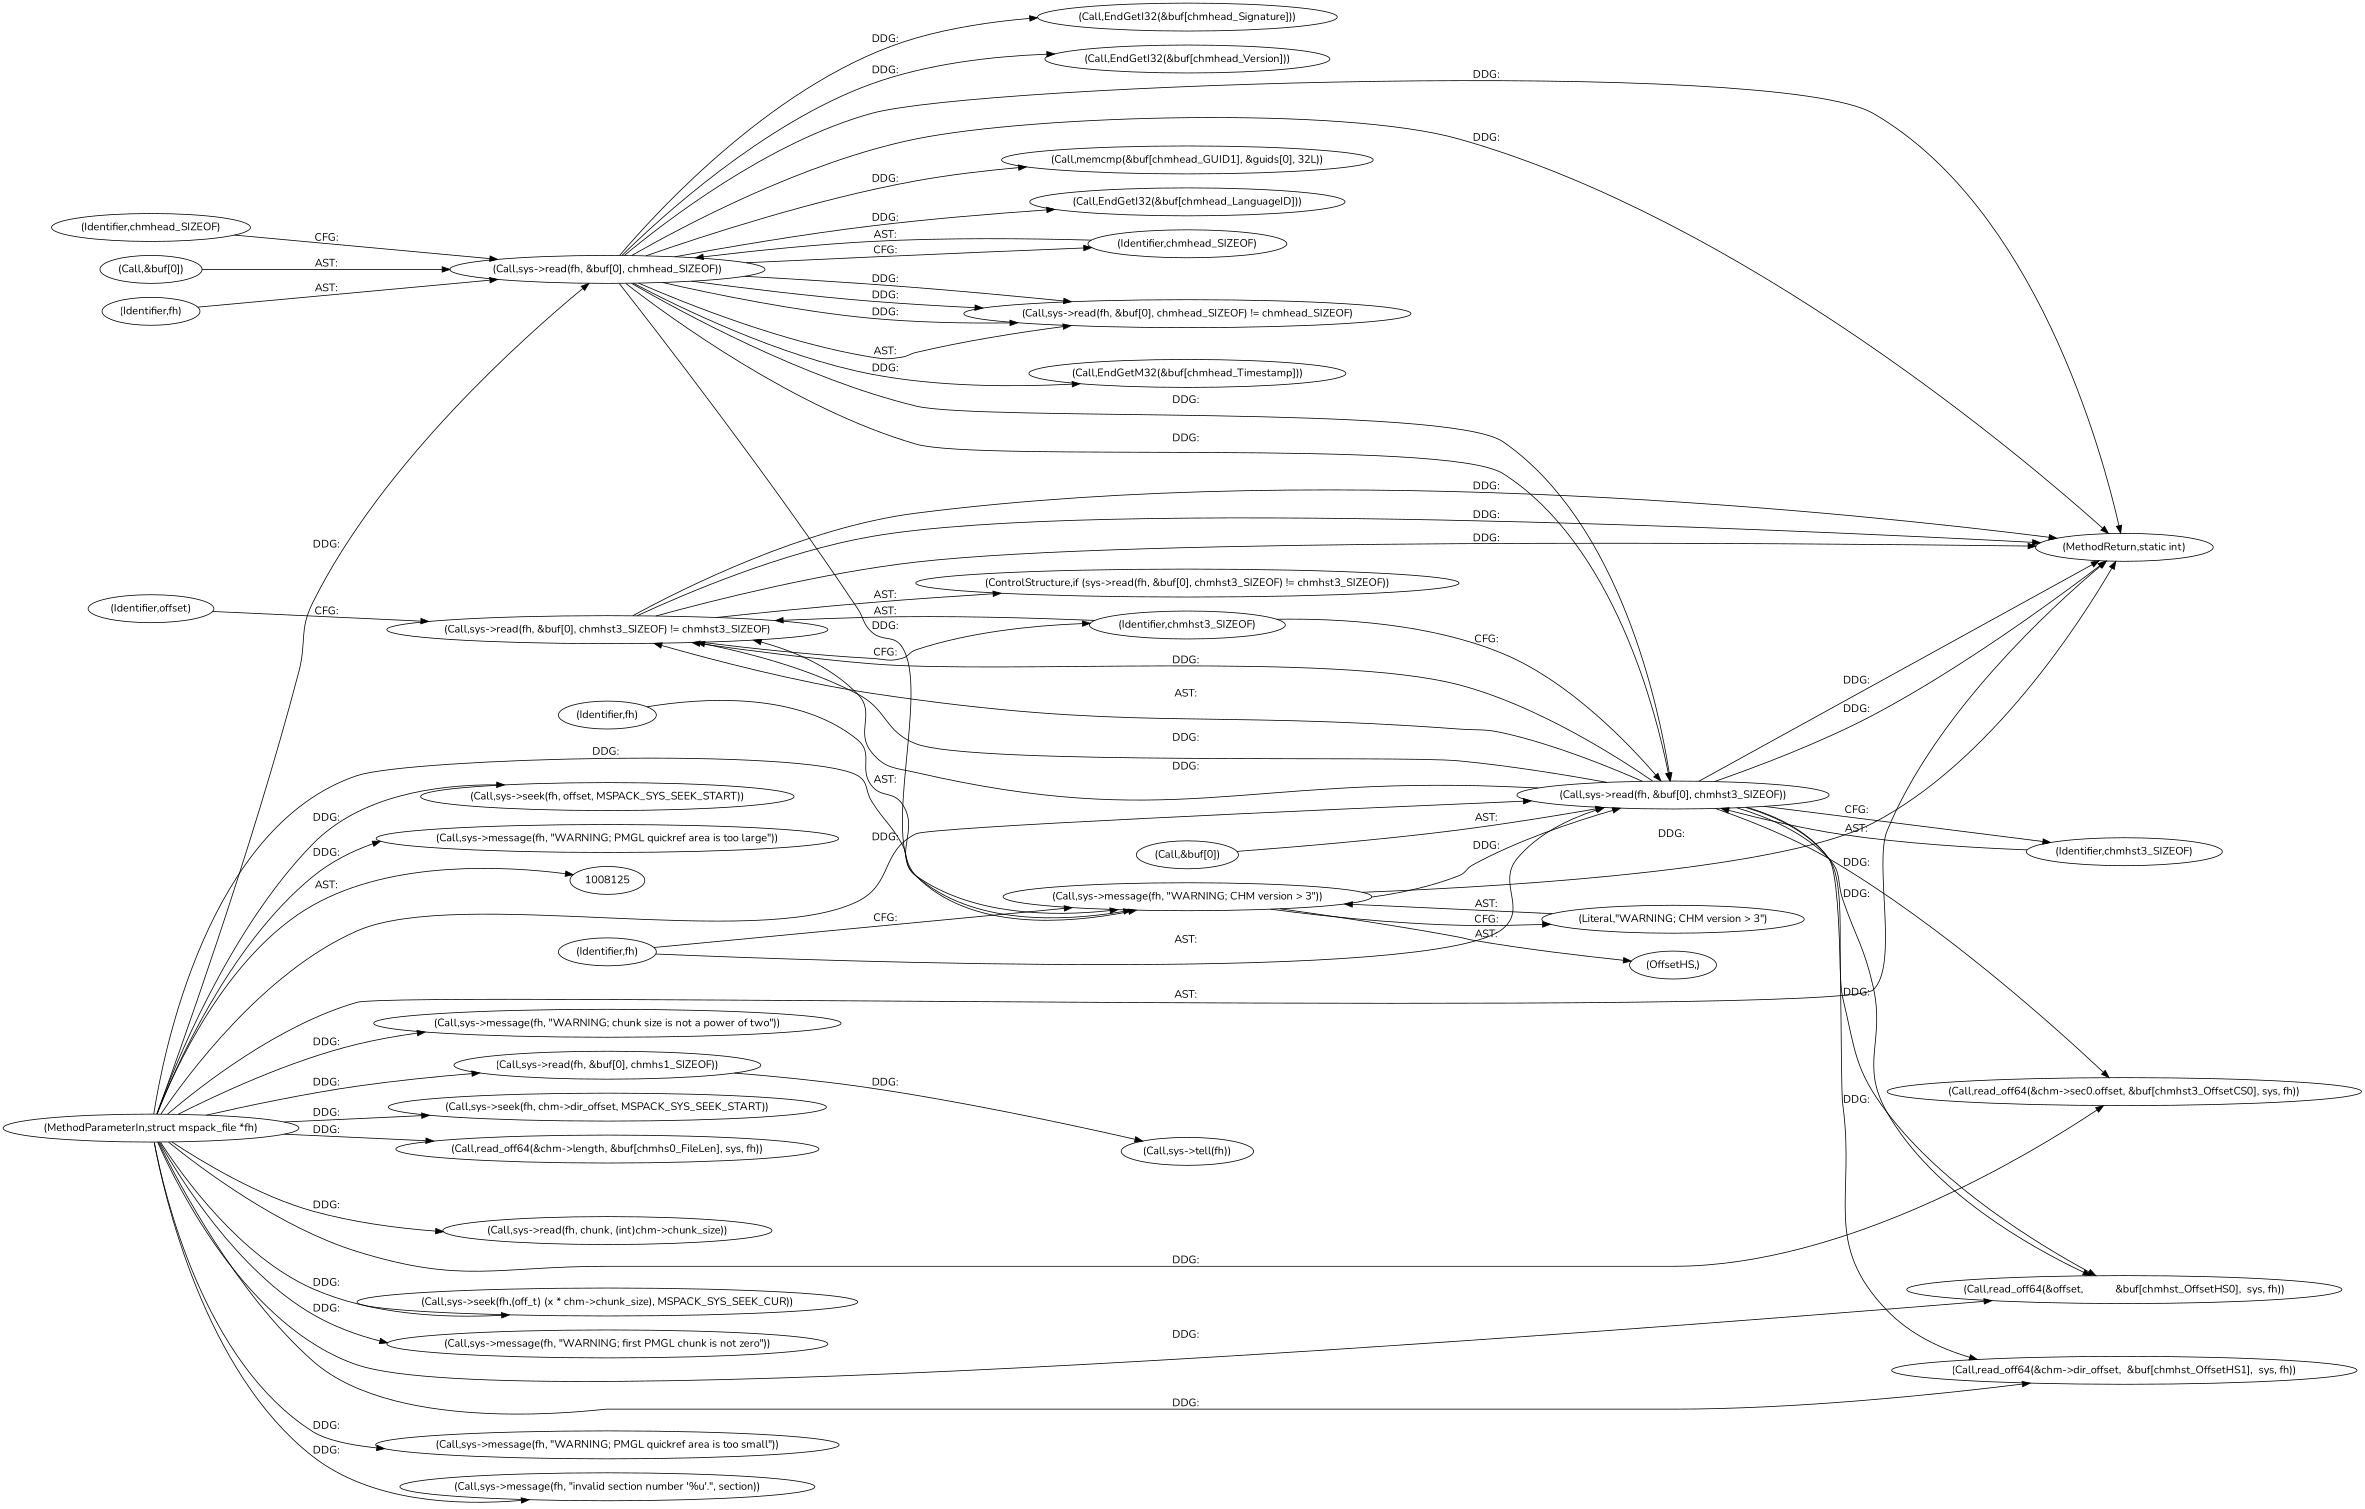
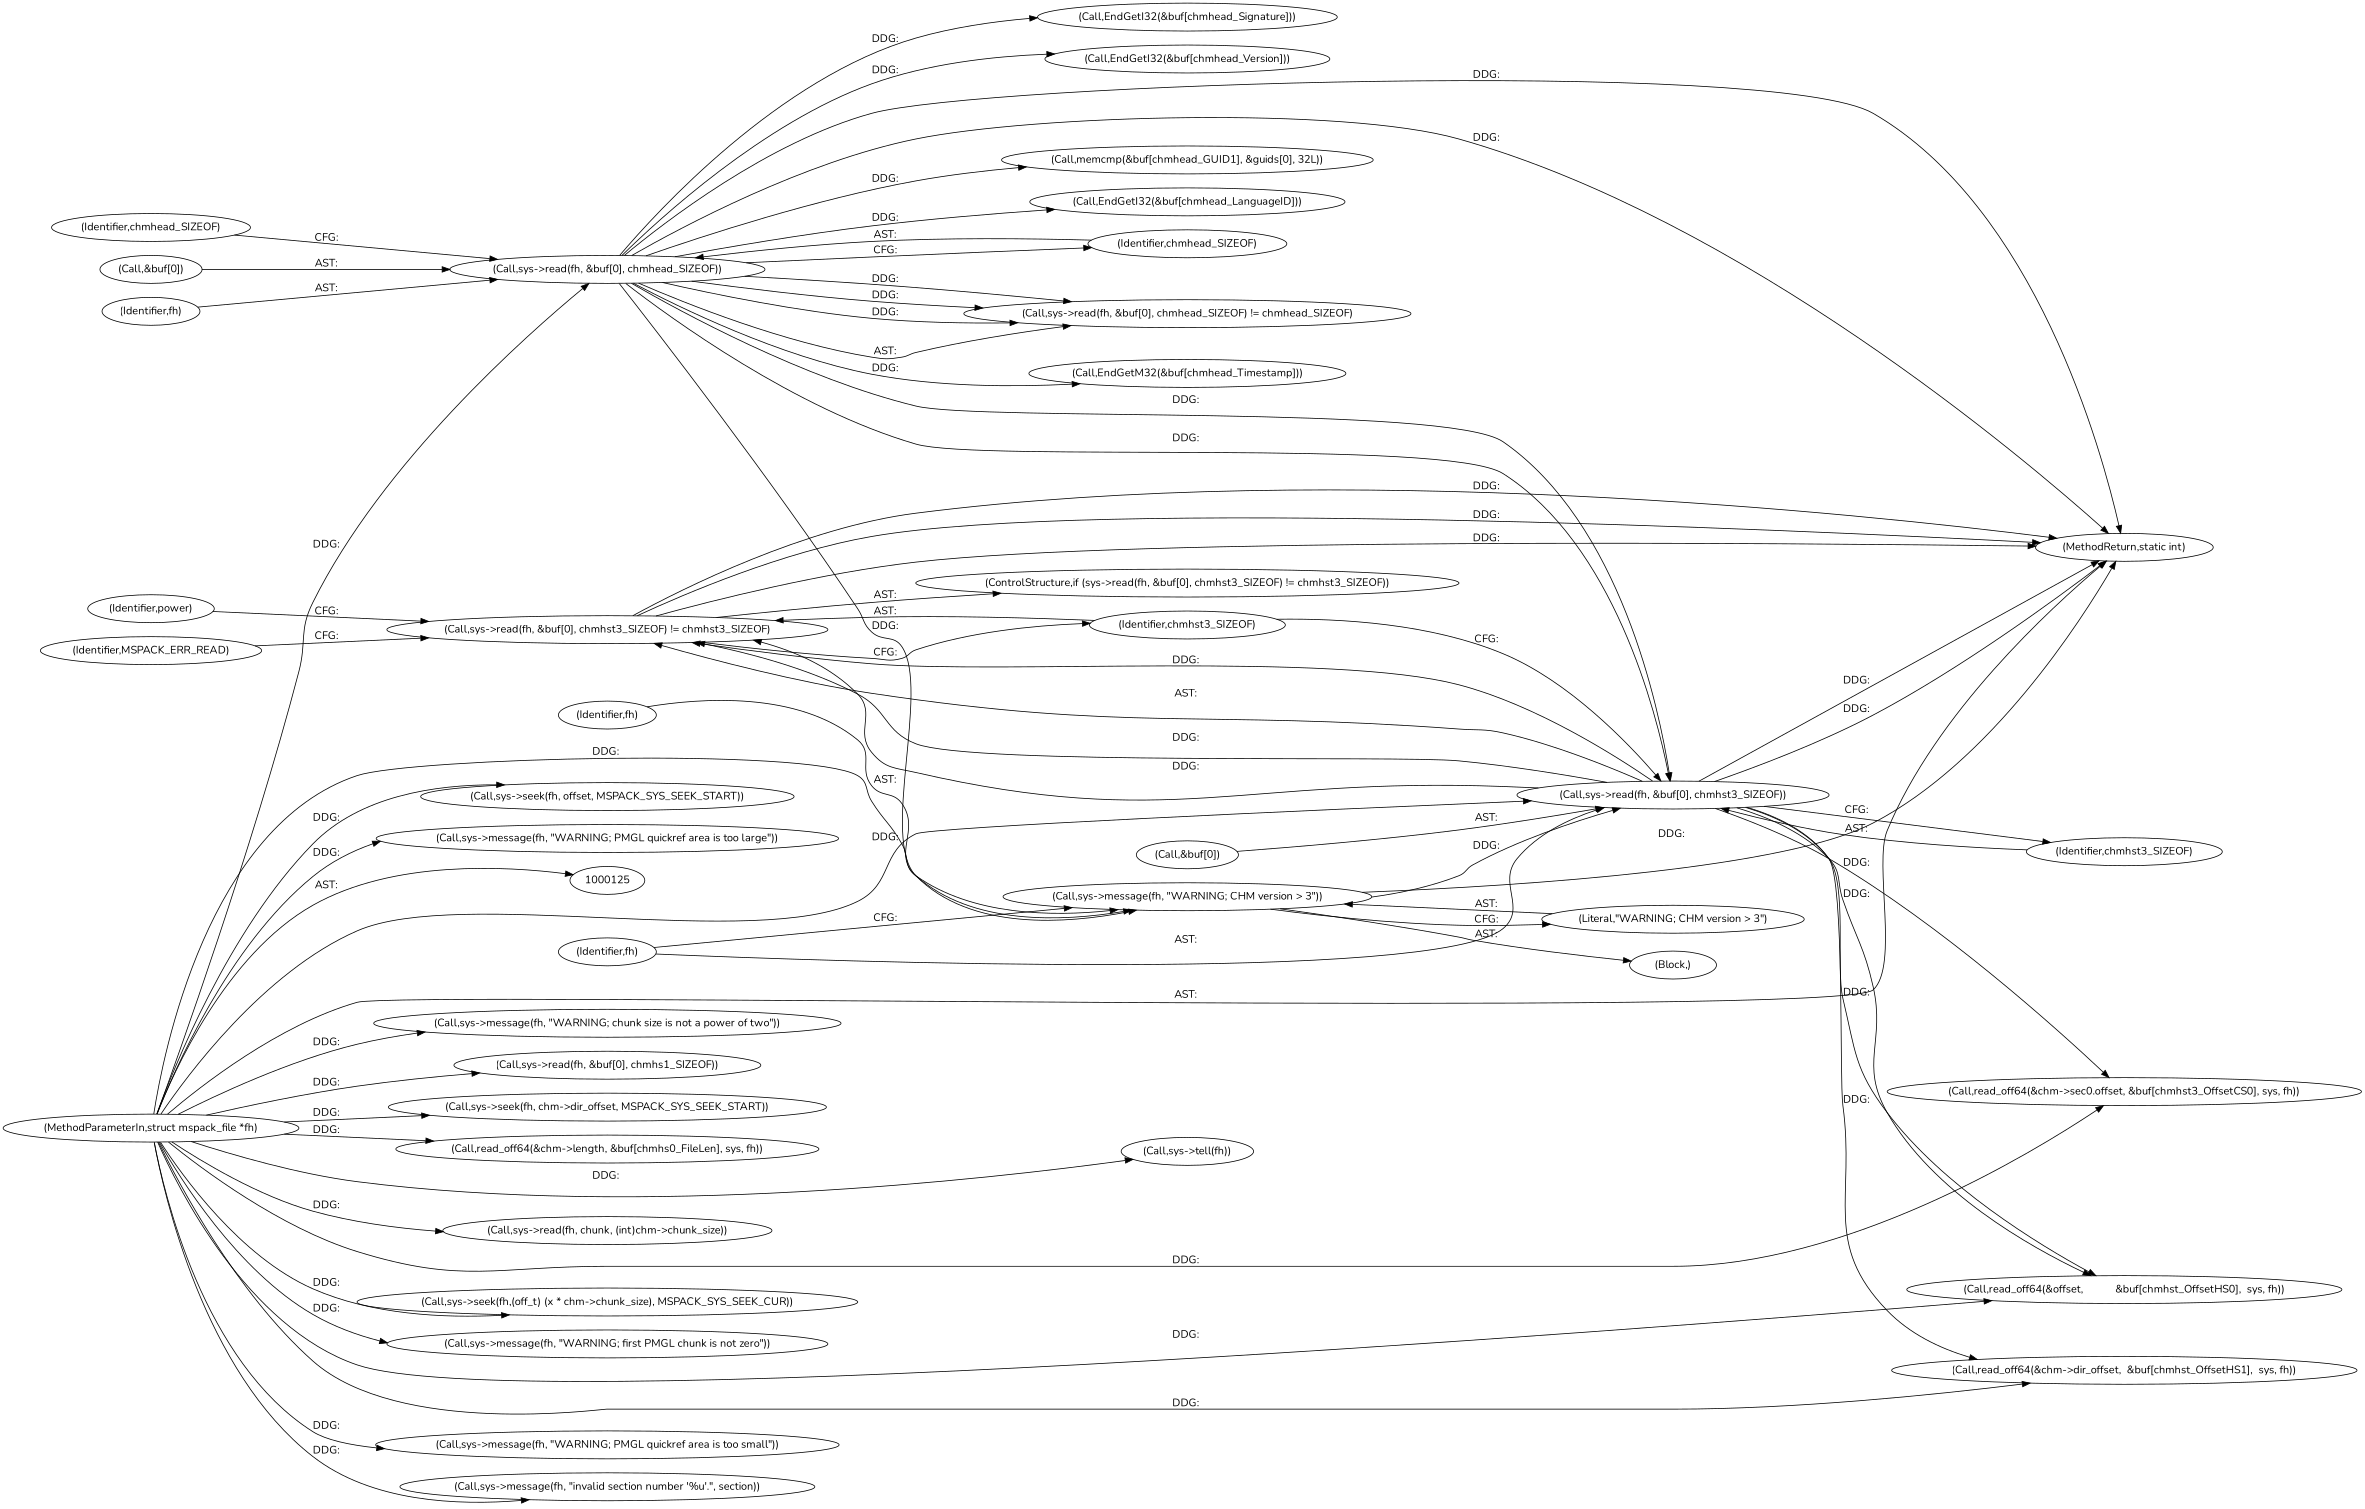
node "(Identifier,offset)": label "(Identifier,offset)" -> "(Identifier,power)"
node "(Identifier,MSPACK_ERR_READ)": added
node "1008125": label "1008125" -> "1000125"
node "(OffsetHS,)": label "(OffsetHS,)" -> "(Block,)"
edge "(Call,sys->read(fh, &buf[0], chmhs1_SIZEOF))" -> "(Call,sys->tell(fh))": now "(MethodParameterIn,struct mspack_file *fh)" -> "(Call,sys->tell(fh))"
